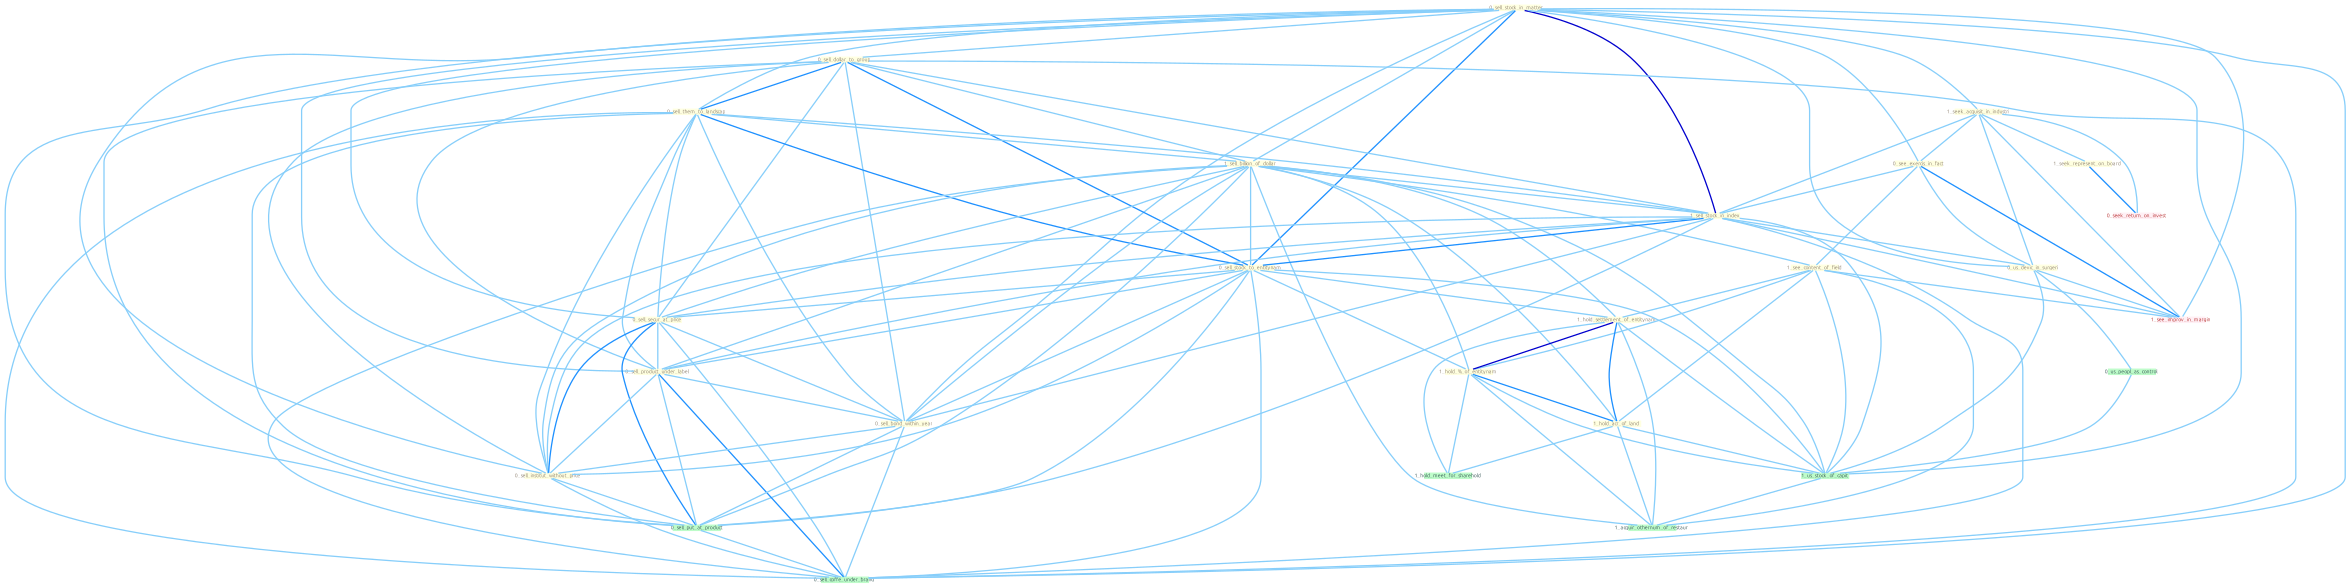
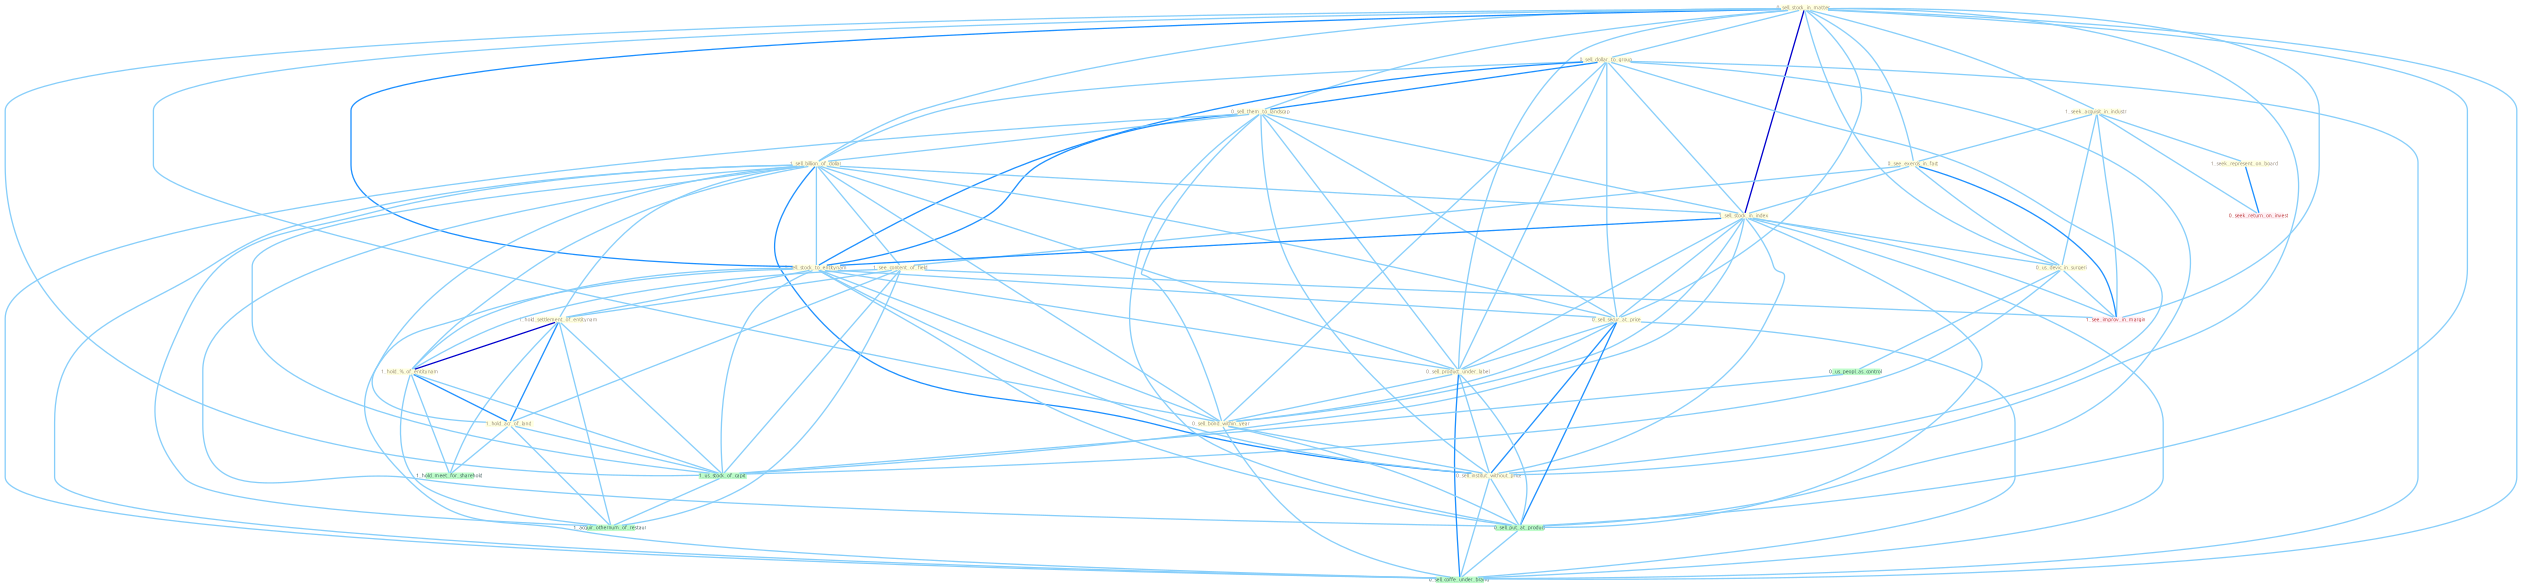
edge "1_seek_acquisit_in_industri" -- "1_sell_stock_in_index": removed
edge "1_sell_billion_of_dollar" -- "0_sell_institut_without_price": color #87cefa -> #1e90ff
